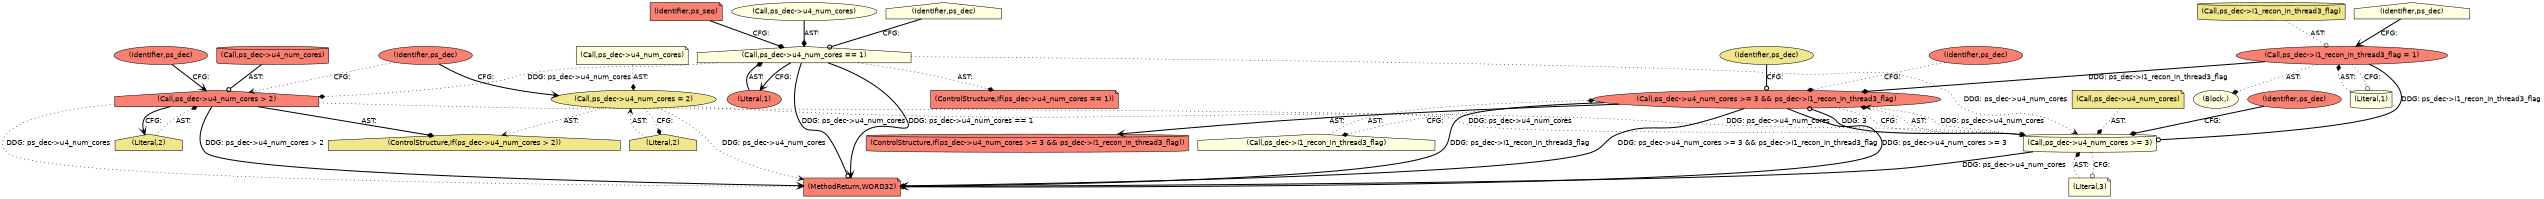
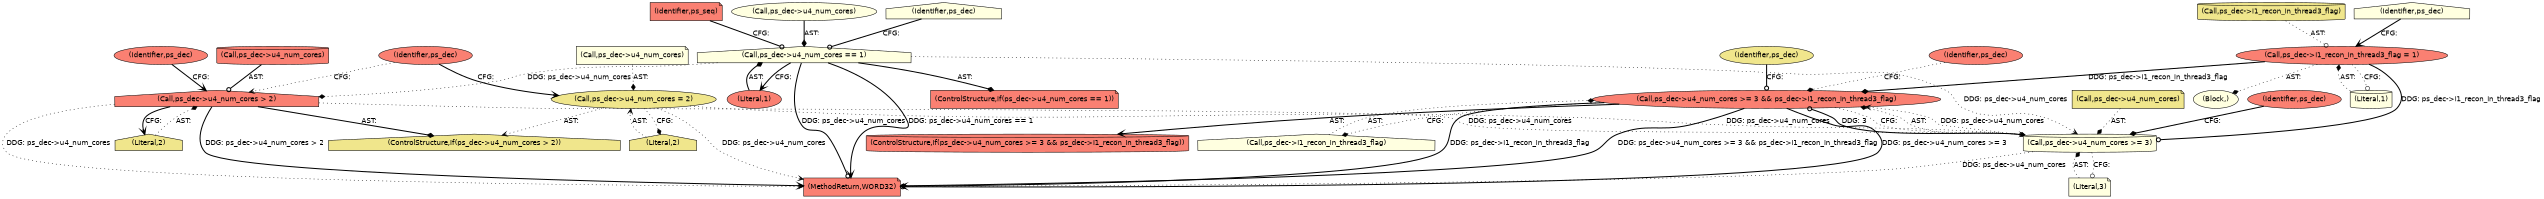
edge "(Identifier,ps_seq)" -> "(Call,ps_dec->u4_num_cores == 1)": arrowhead diamond -> odot
edge "(Call,ps_dec->u4_num_cores == 1)" -> "(ControlStructure,if(ps_dec->u4_num_cores == 1))": style dotted -> bold
edge "(Call,ps_dec->u4_num_cores >= 3)" -> "(MethodReturn,WORD32)": style bold -> dotted
